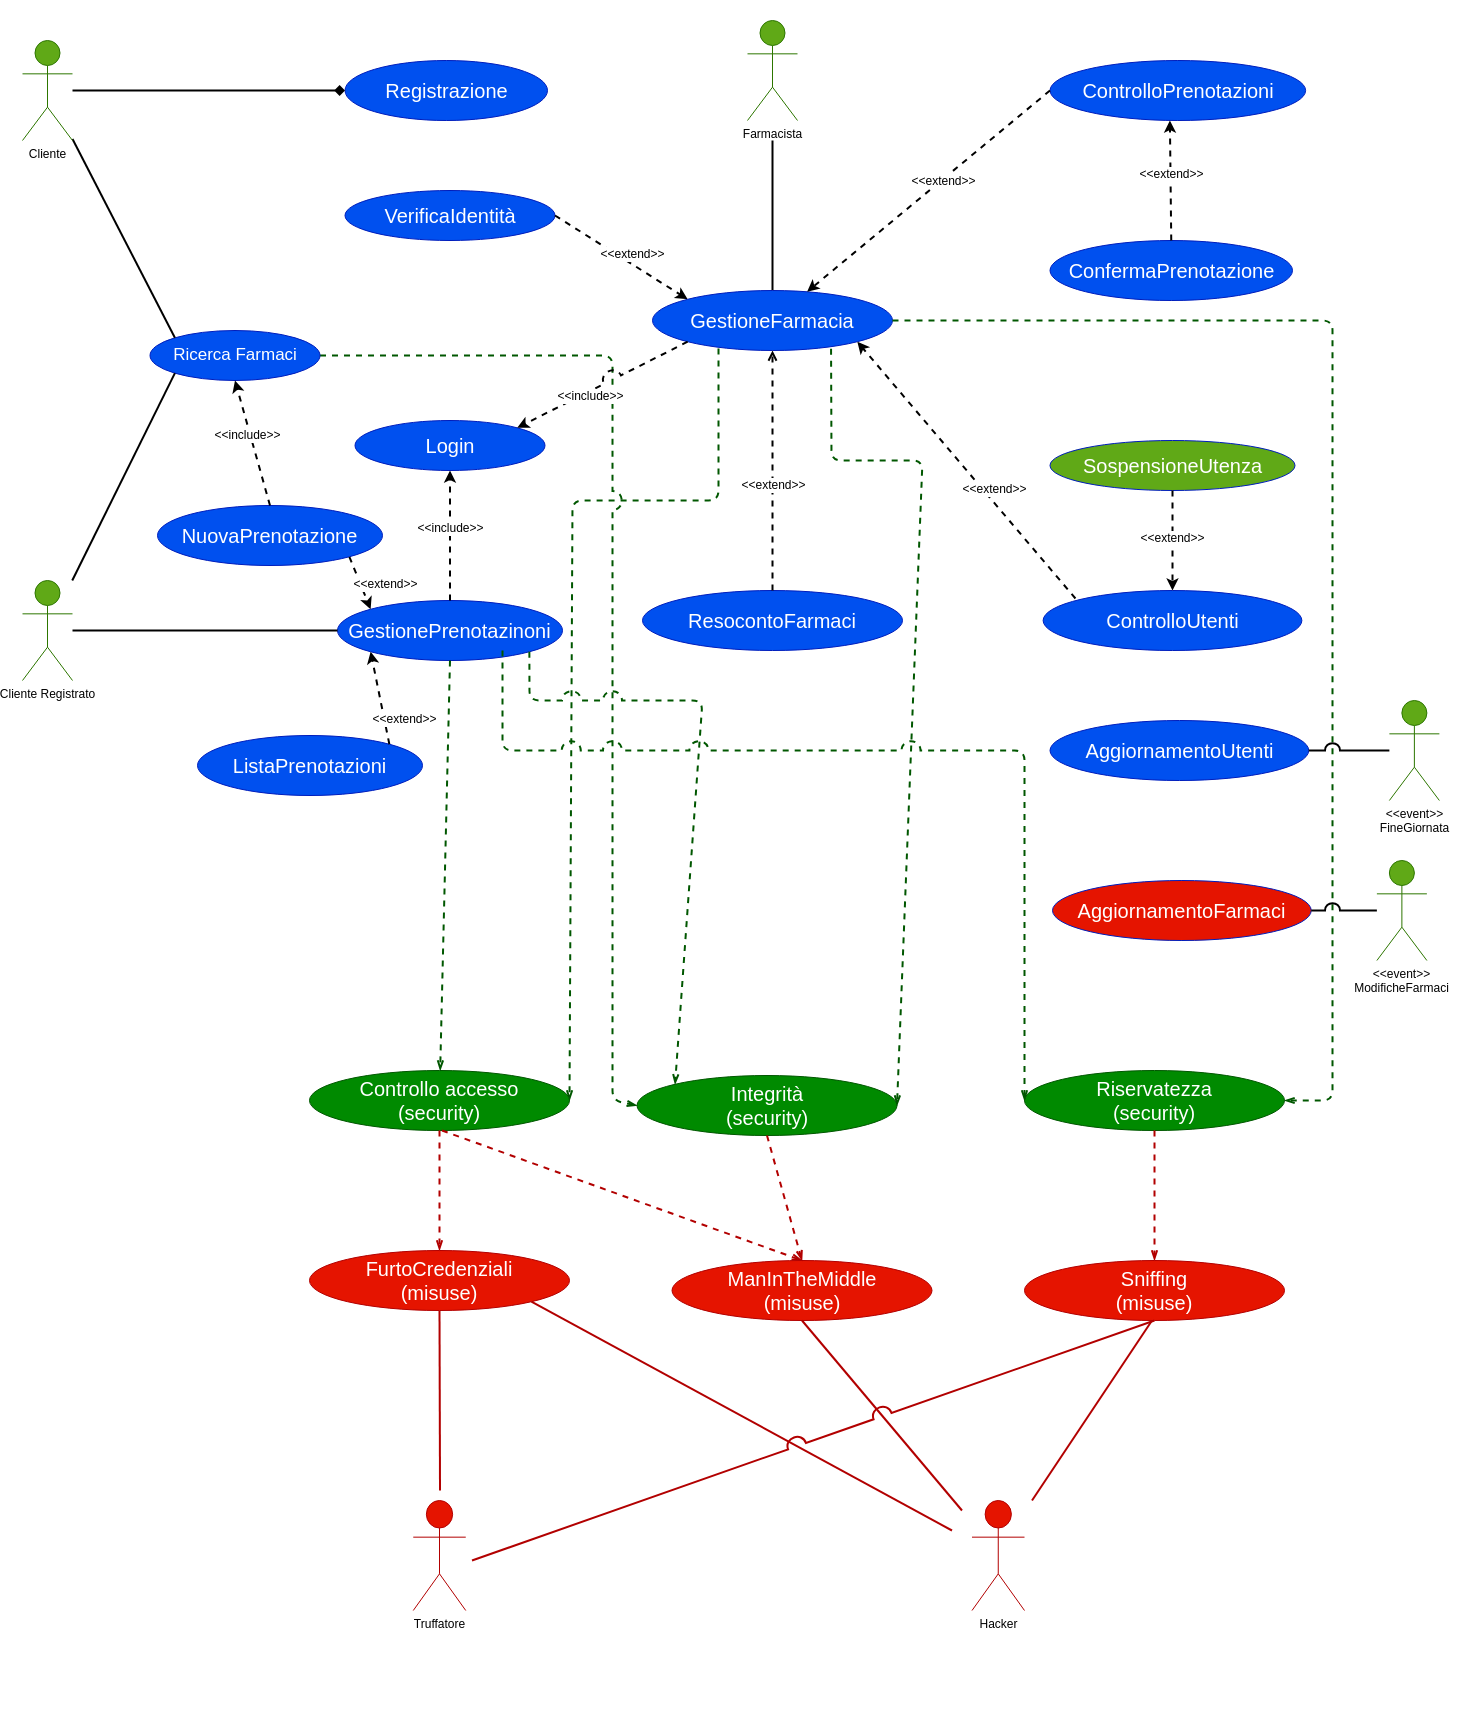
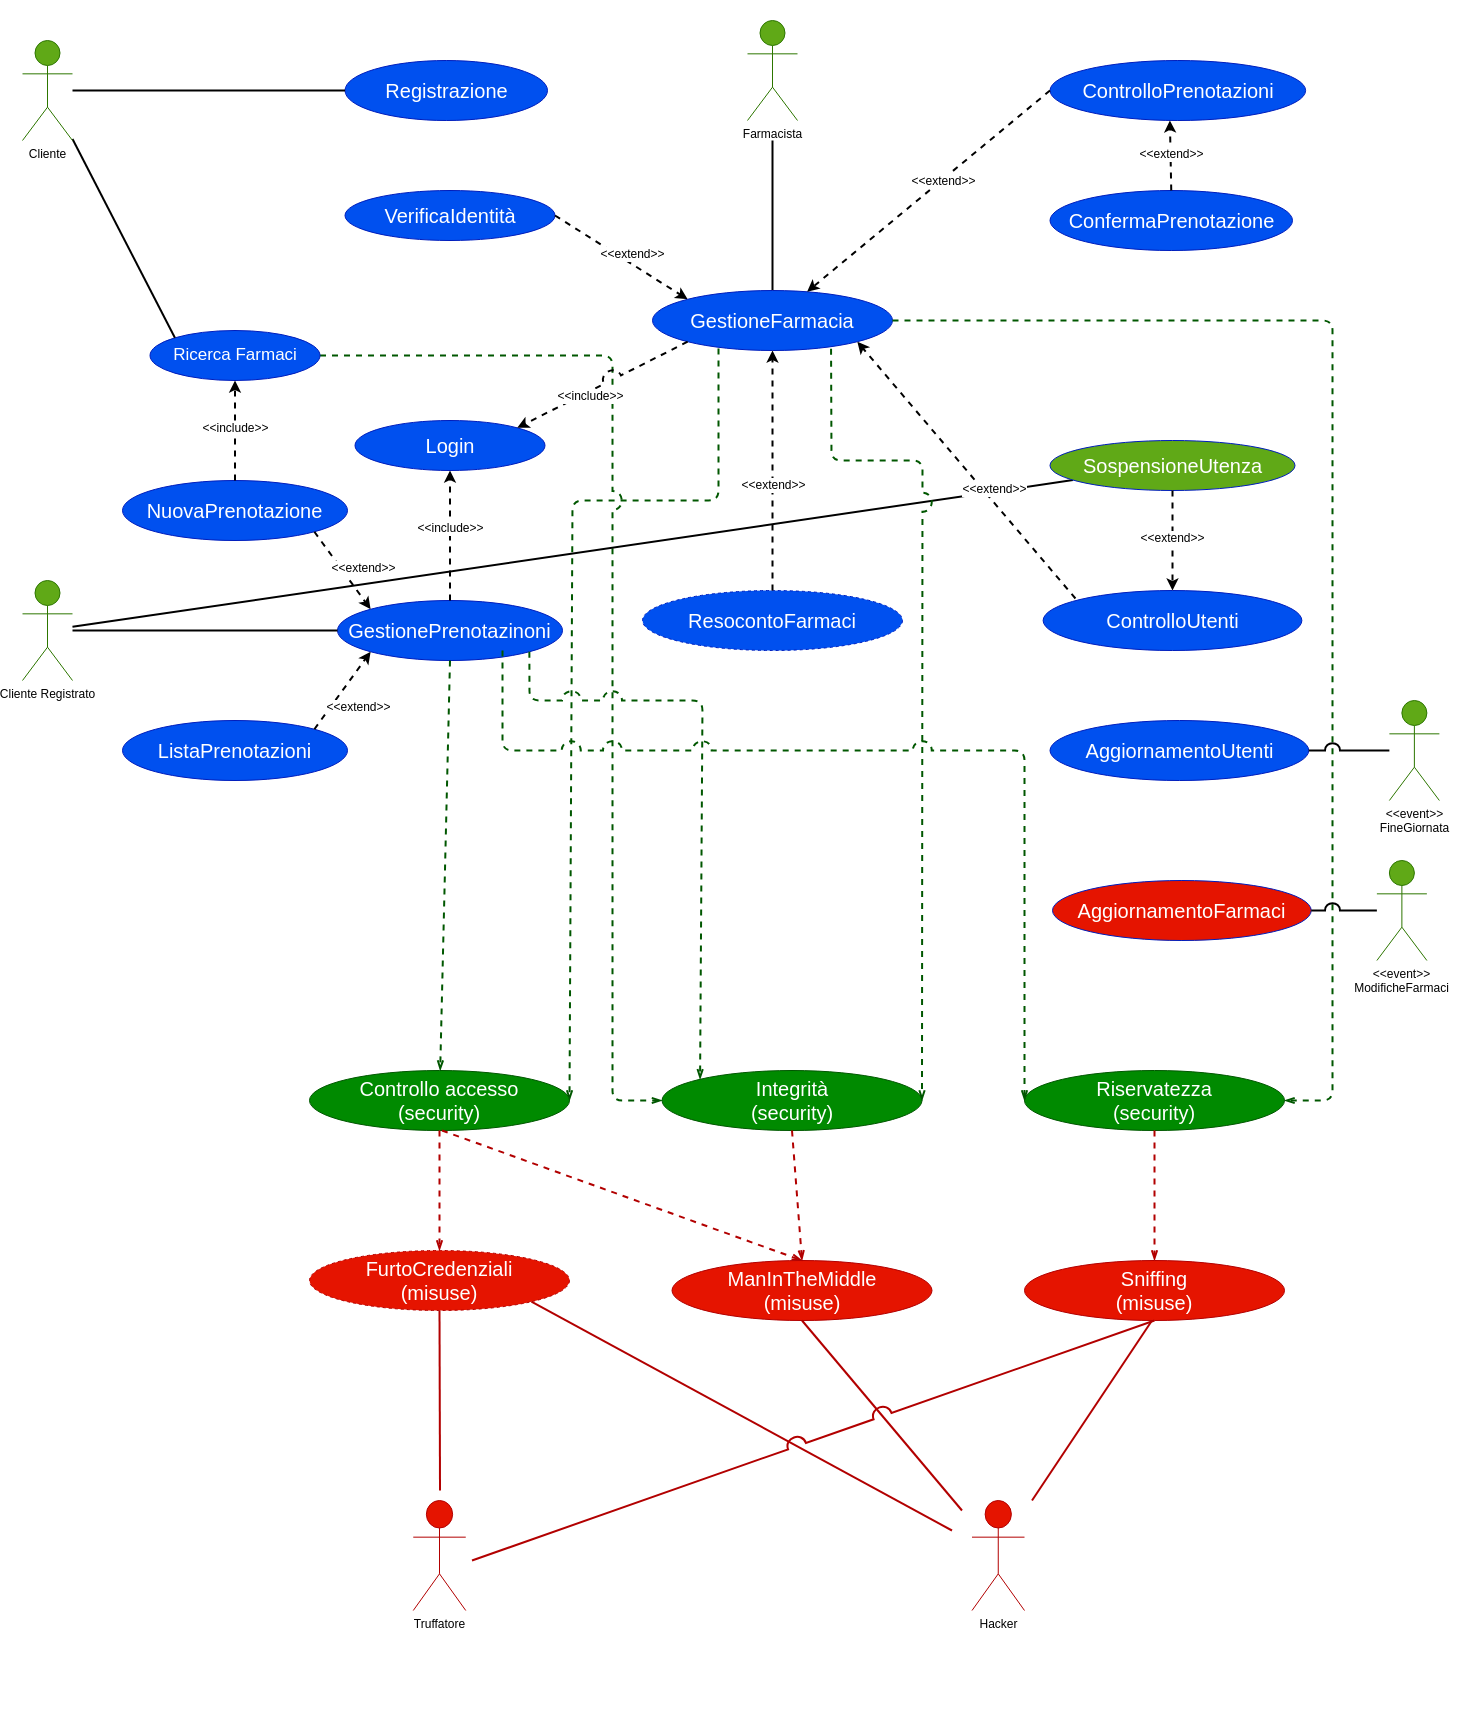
edge "Cliente" -> "Registrazione": arrowhead diamond -> none
node "ConfermaPrenotazione": moved (1171, 271) -> (1171, 221)
edge "ResocontoFarmaci" -> "GestioneFarmacia": arrowhead open -> classic
edge "Ricerca Farmaci" -- "Cliente Registrato": now "SospensioneUtenza" -- "Cliente Registrato"
node "NuovaPrenotazione": moved (270, 536) -> (235, 511)
node "ResocontoFarmaci": style solid -> dashed
node "ListaPrenotazioni": moved (310, 766) -> (235, 751)
node "Integrità (security)": moved (767, 1106) -> (792, 1101)
node "FurtoCredenziali (misuse)": style solid -> dashed
